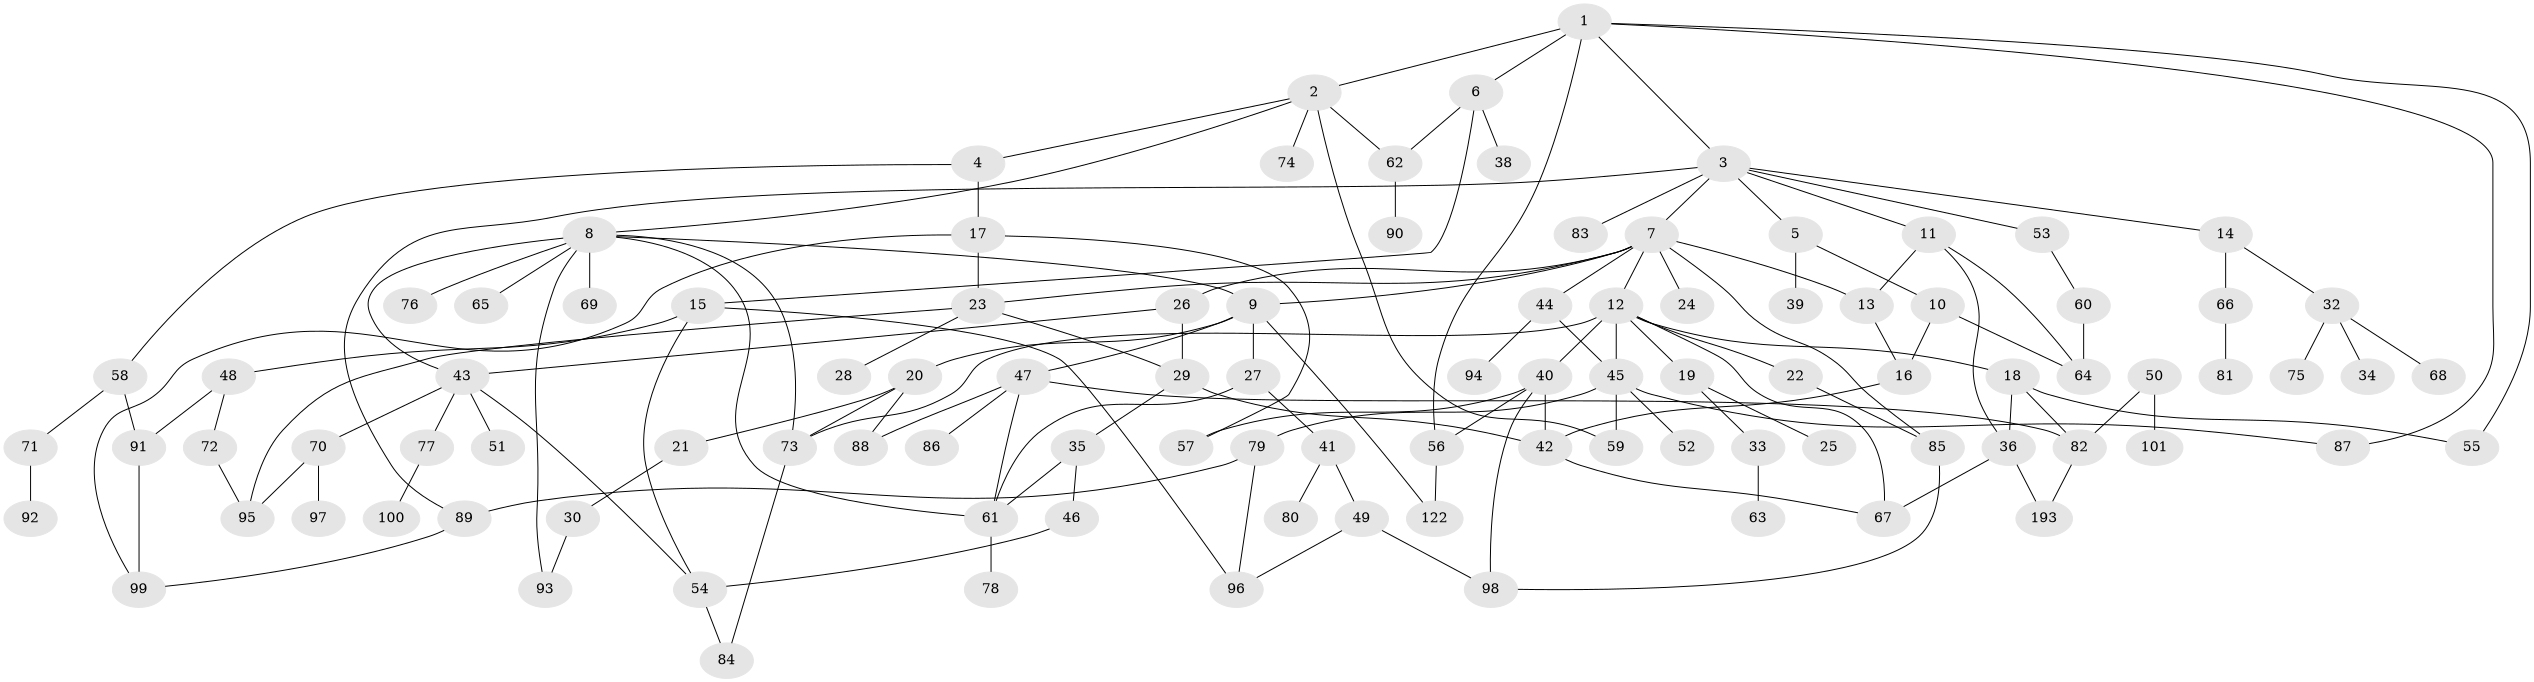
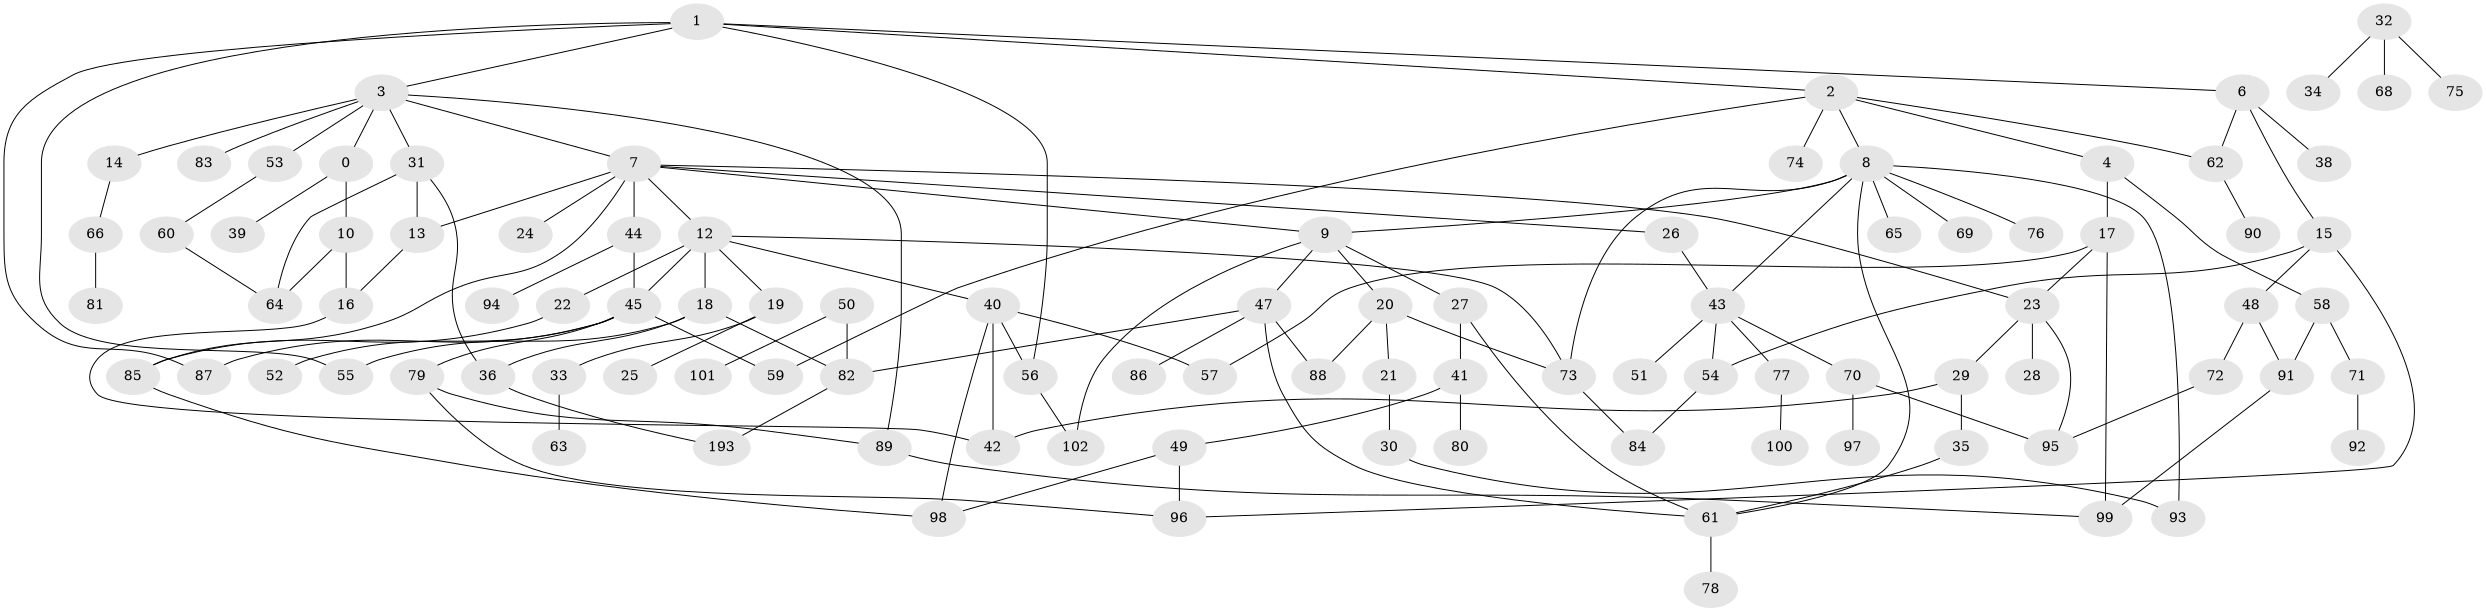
node "5": label "5" -> "0"
node "11": label "11" -> "31"
edge "14" -- "32": removed
edge "26" -- "29": removed
node "46": removed
node "122": label "122" -> "102"
node "67": removed
